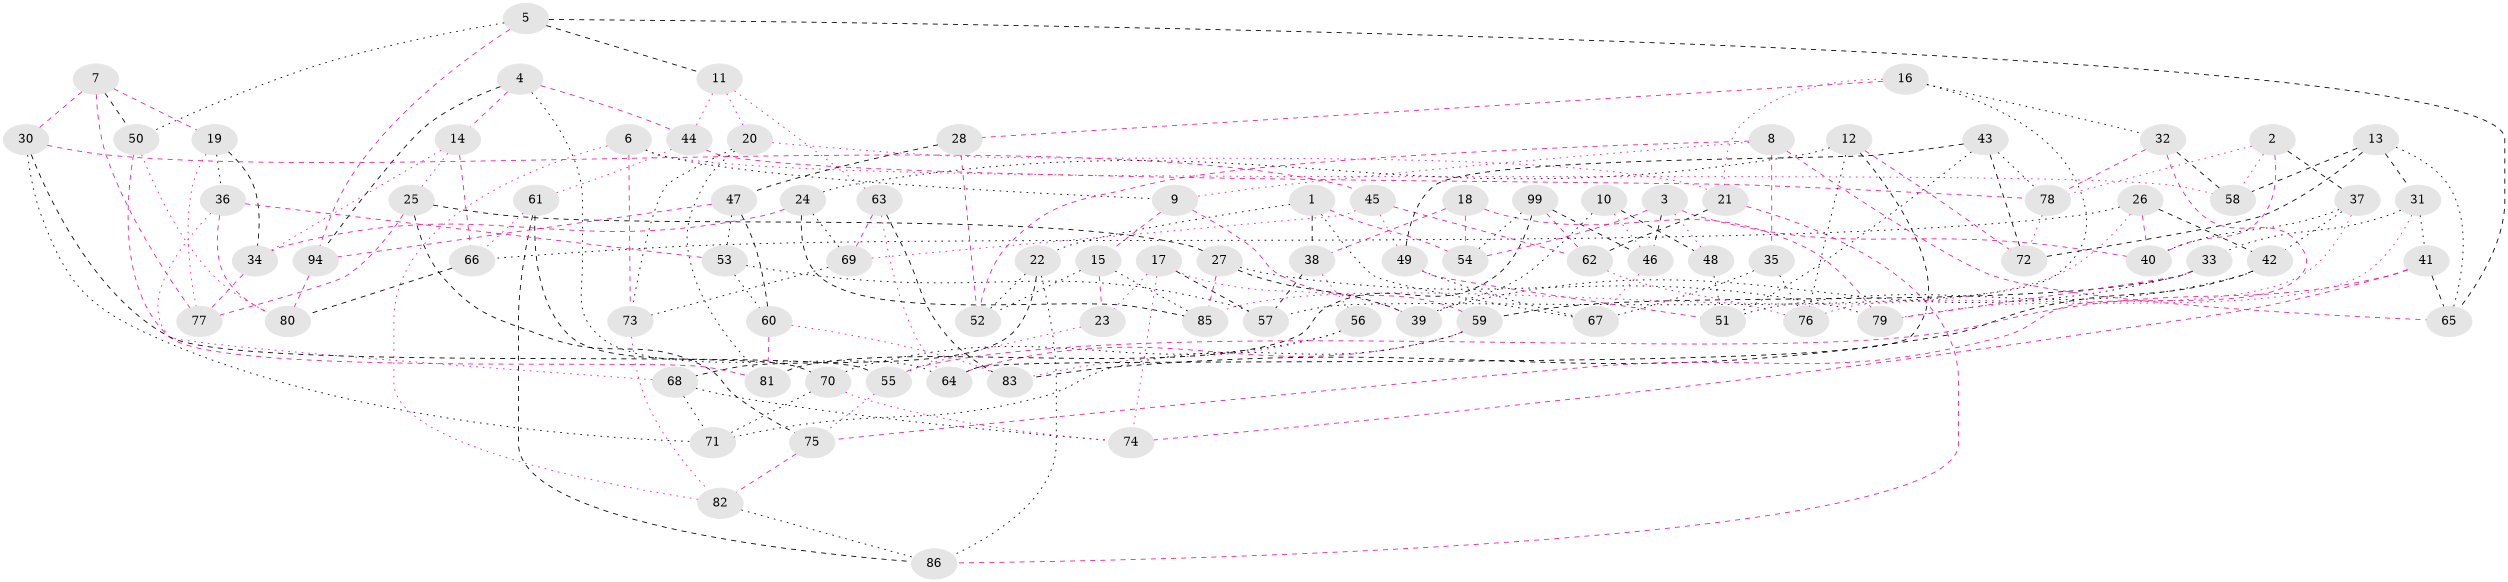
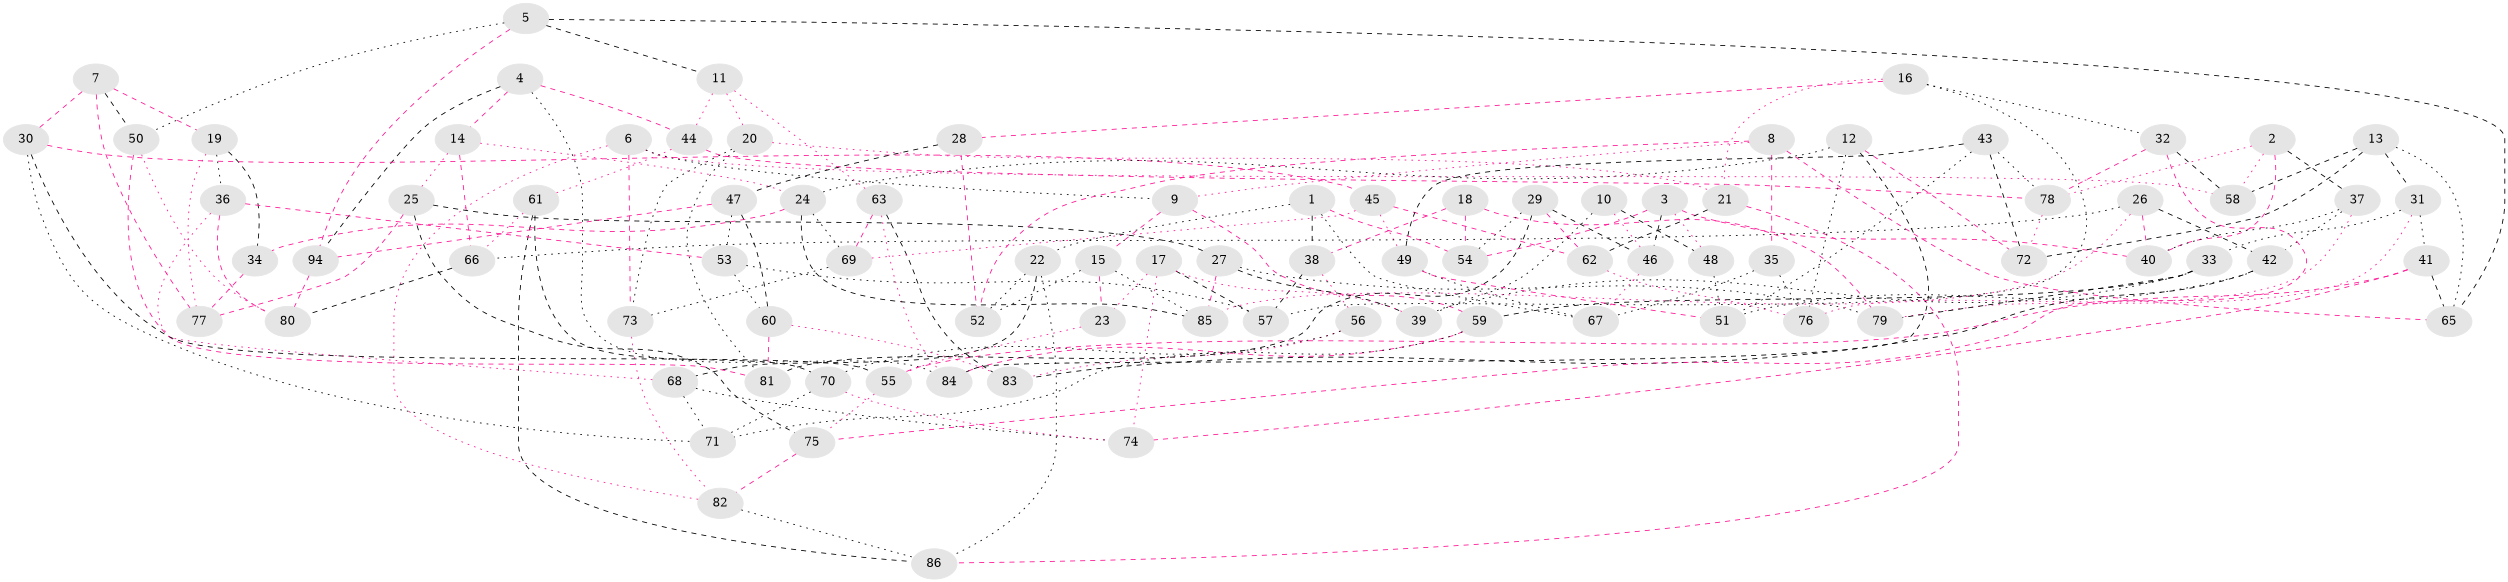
node "99": label "99" -> "29"
edge "14" -- "34": now "14" -- "24"
edge "33" -- "79": color deeppink -> black
node "64": label "64" -> "84"
